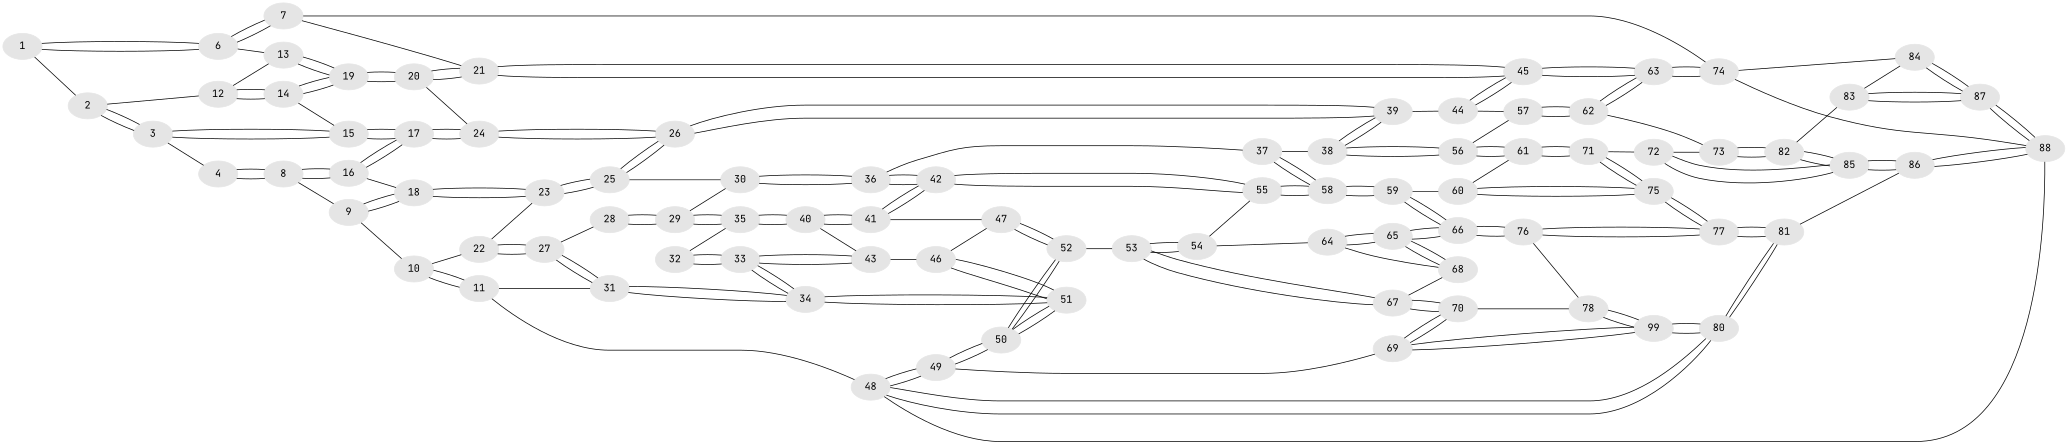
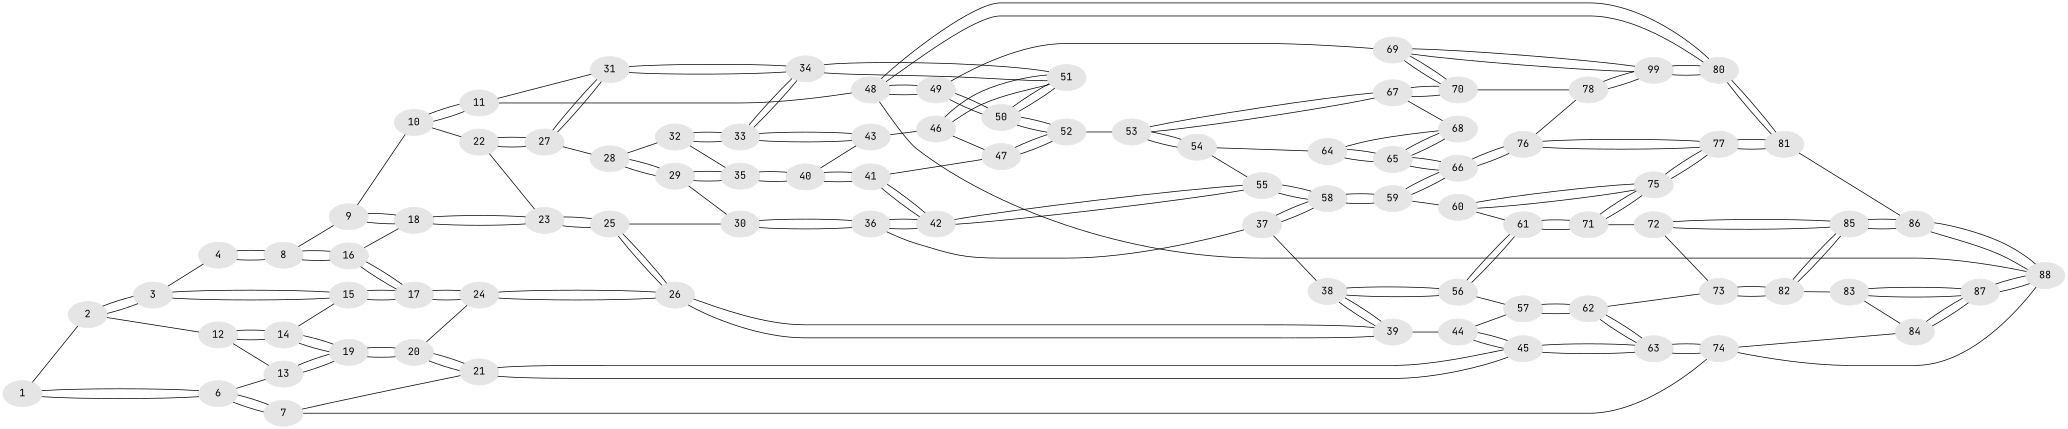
edge "32" -- "28": added
